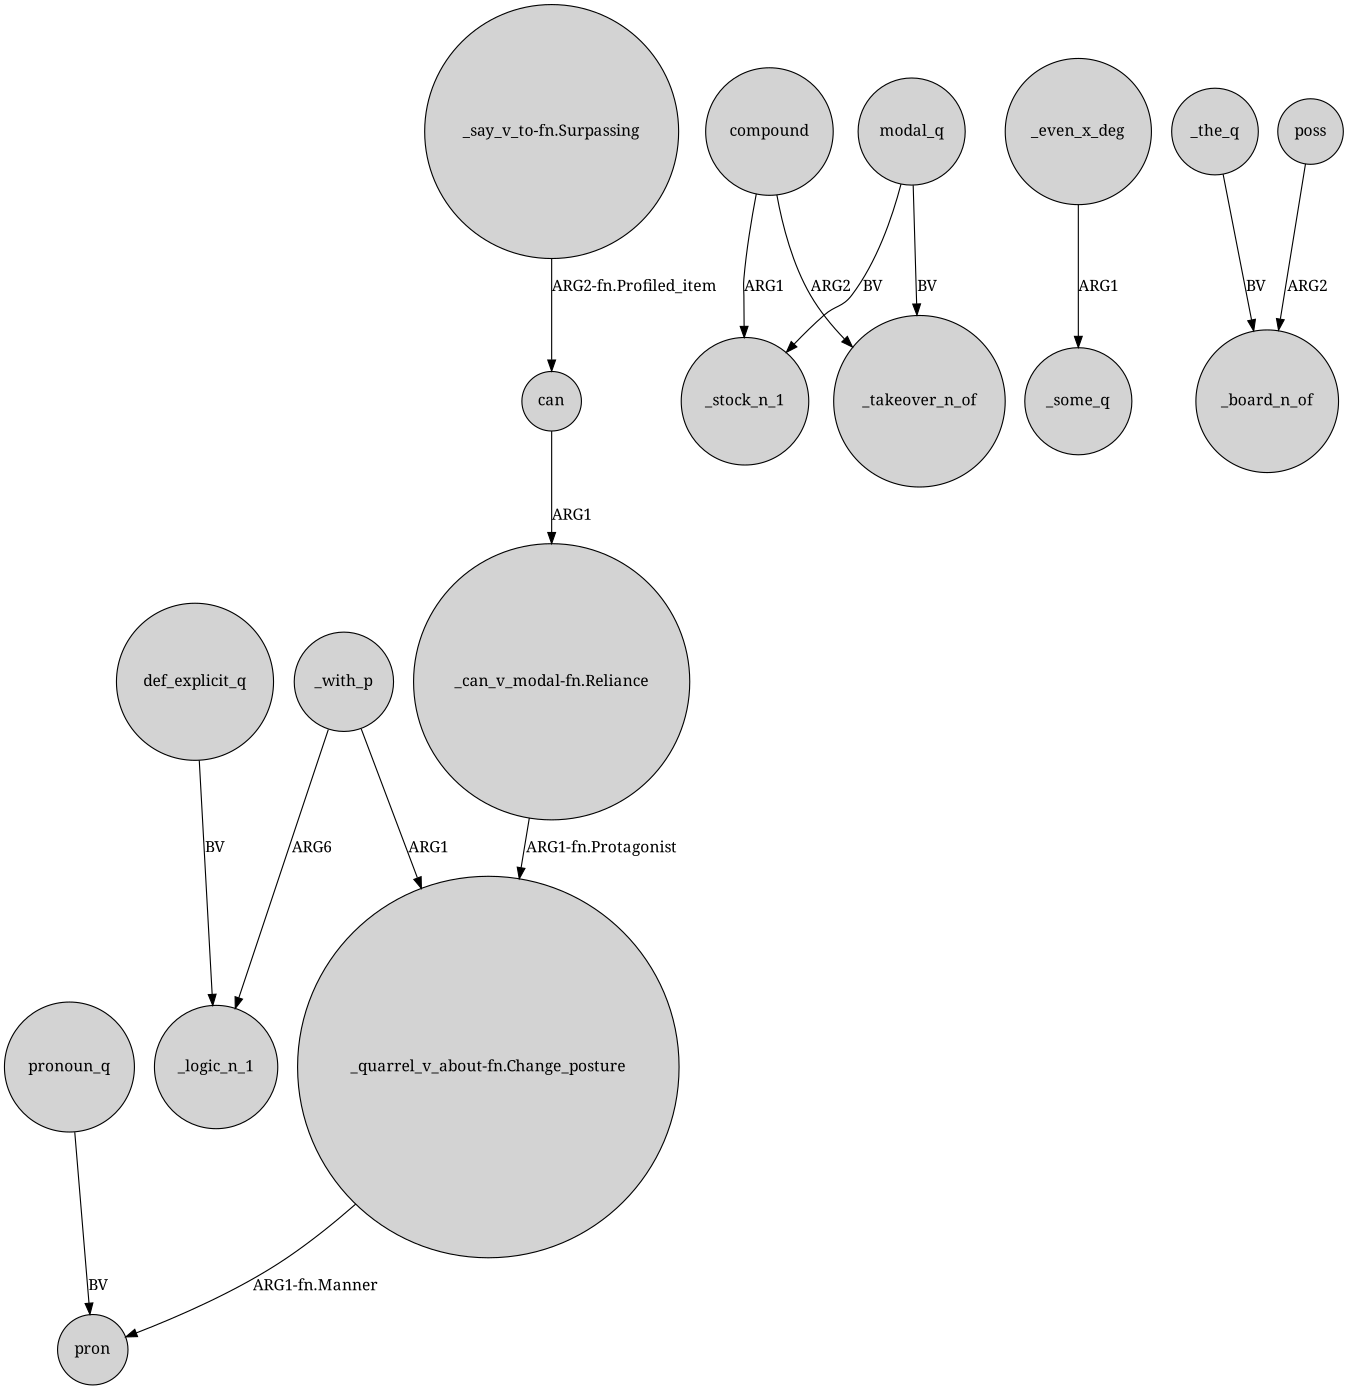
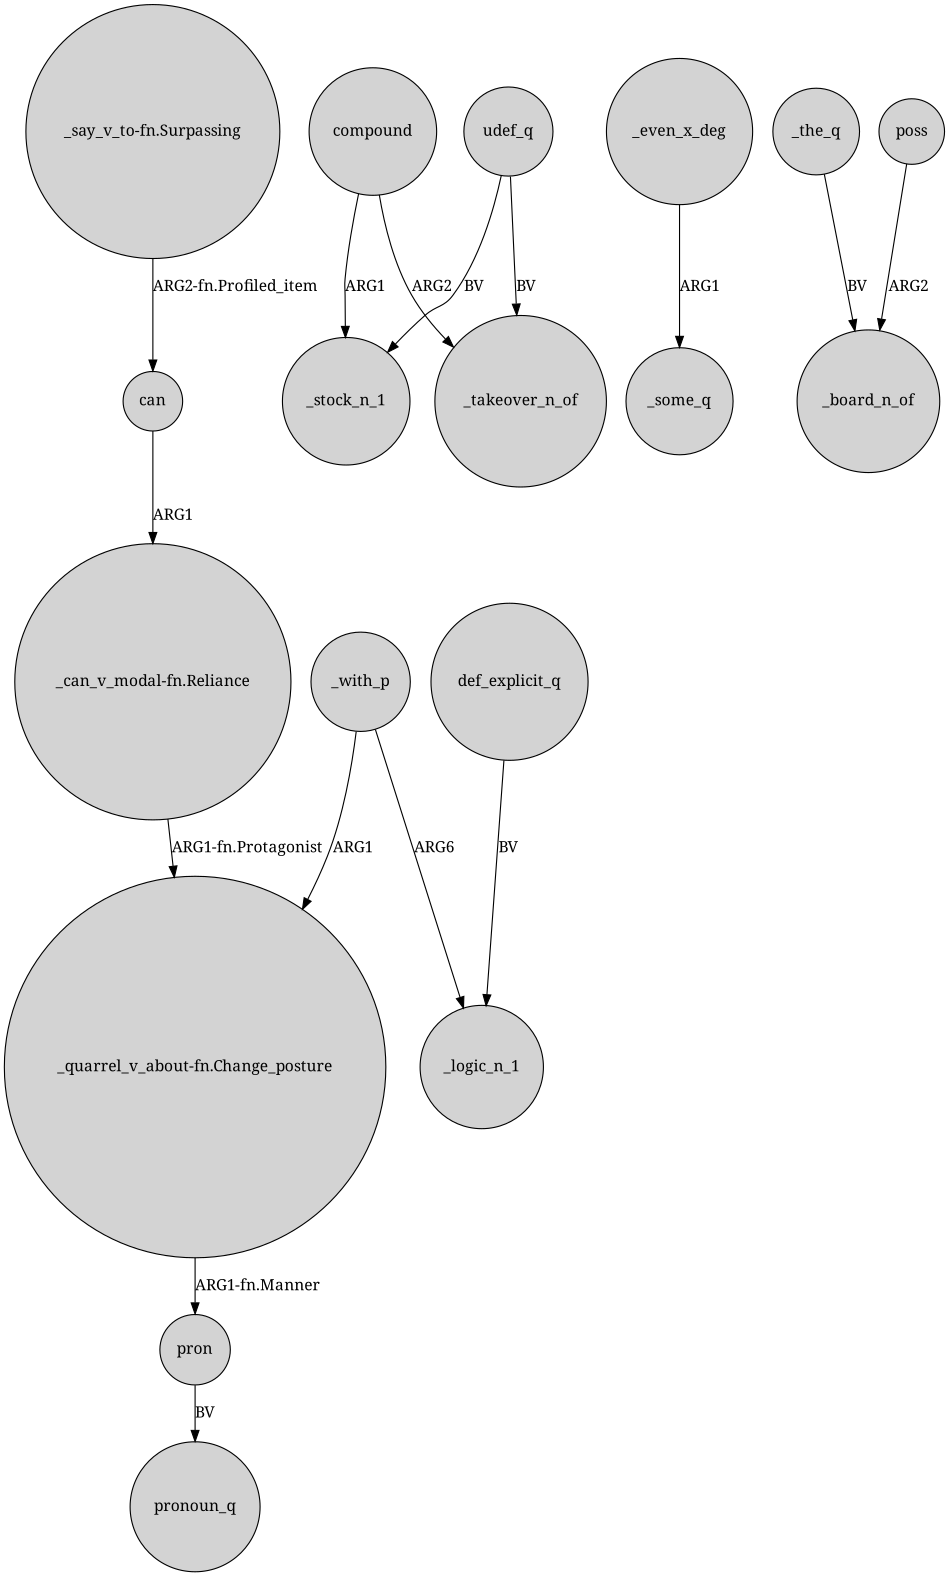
node "modal_q": label "modal_q" -> "udef_q"
edge "pronoun_q" -> "pron": reversed
